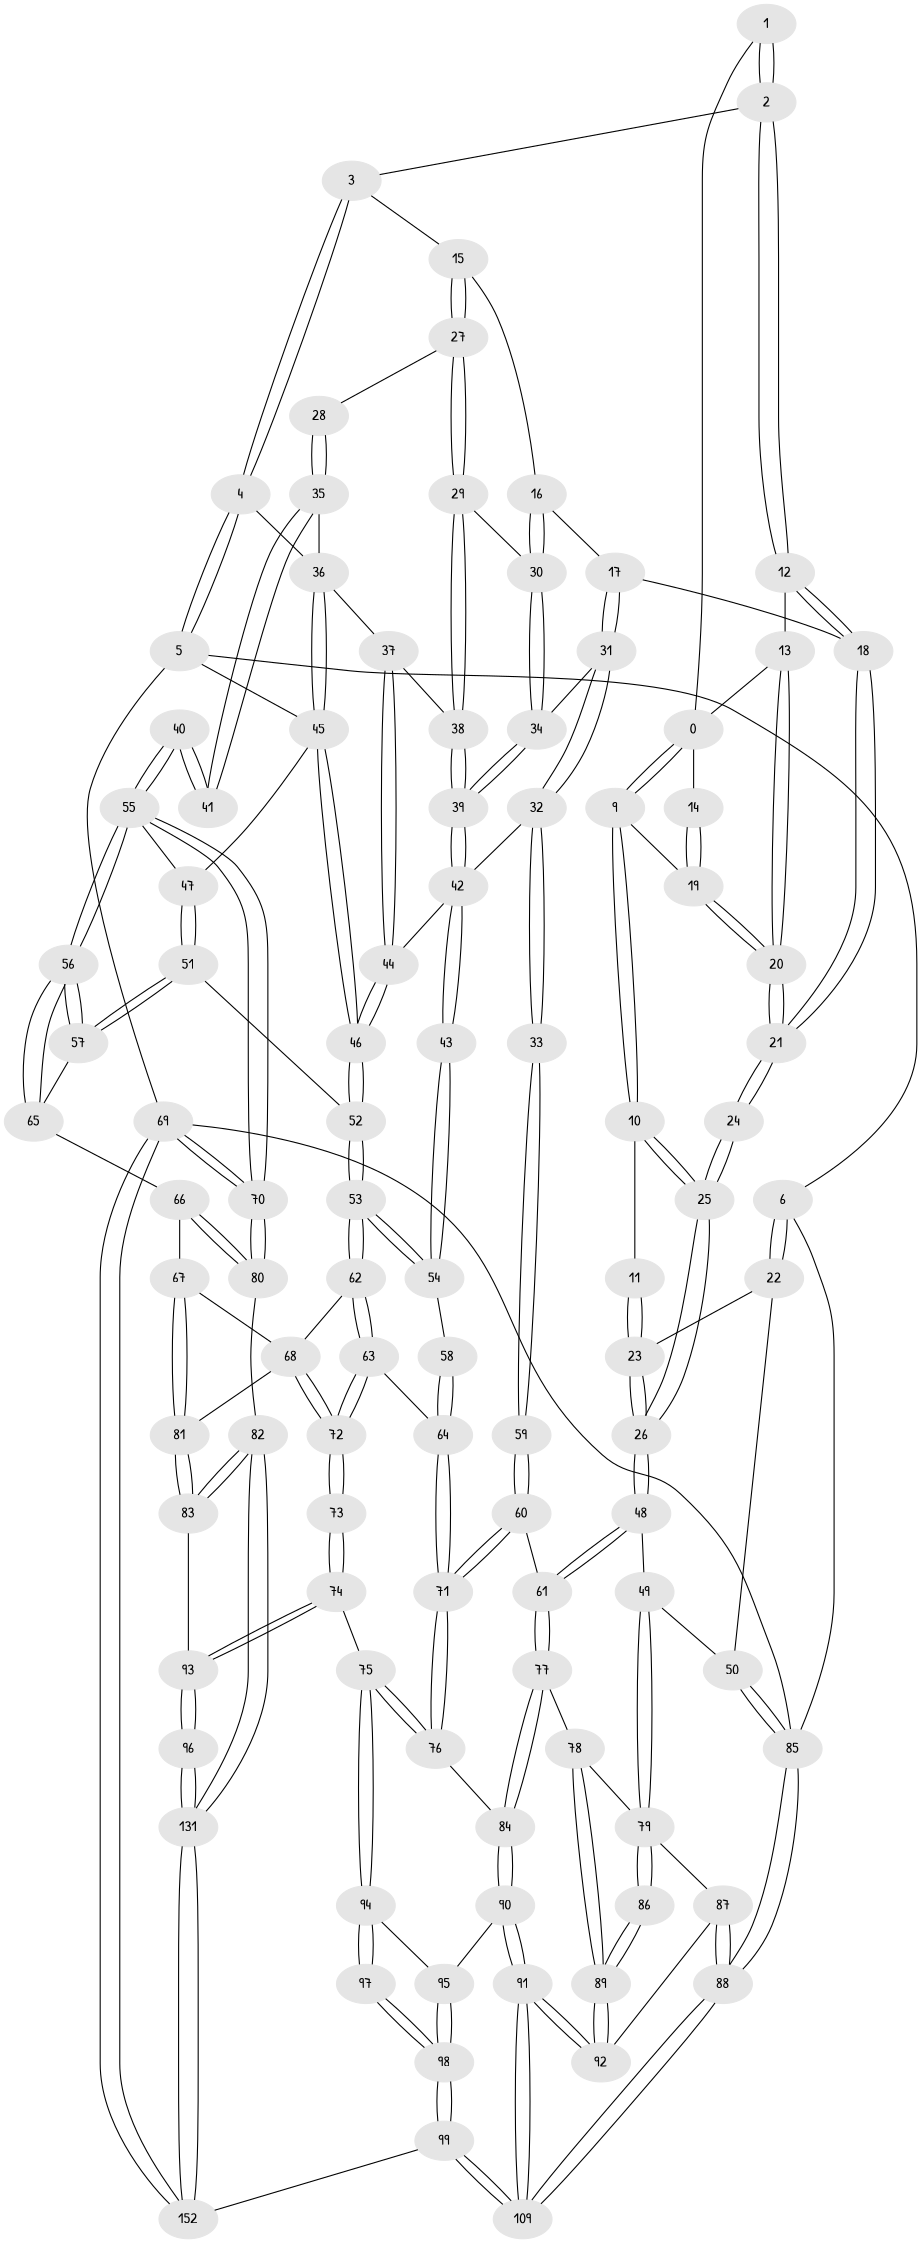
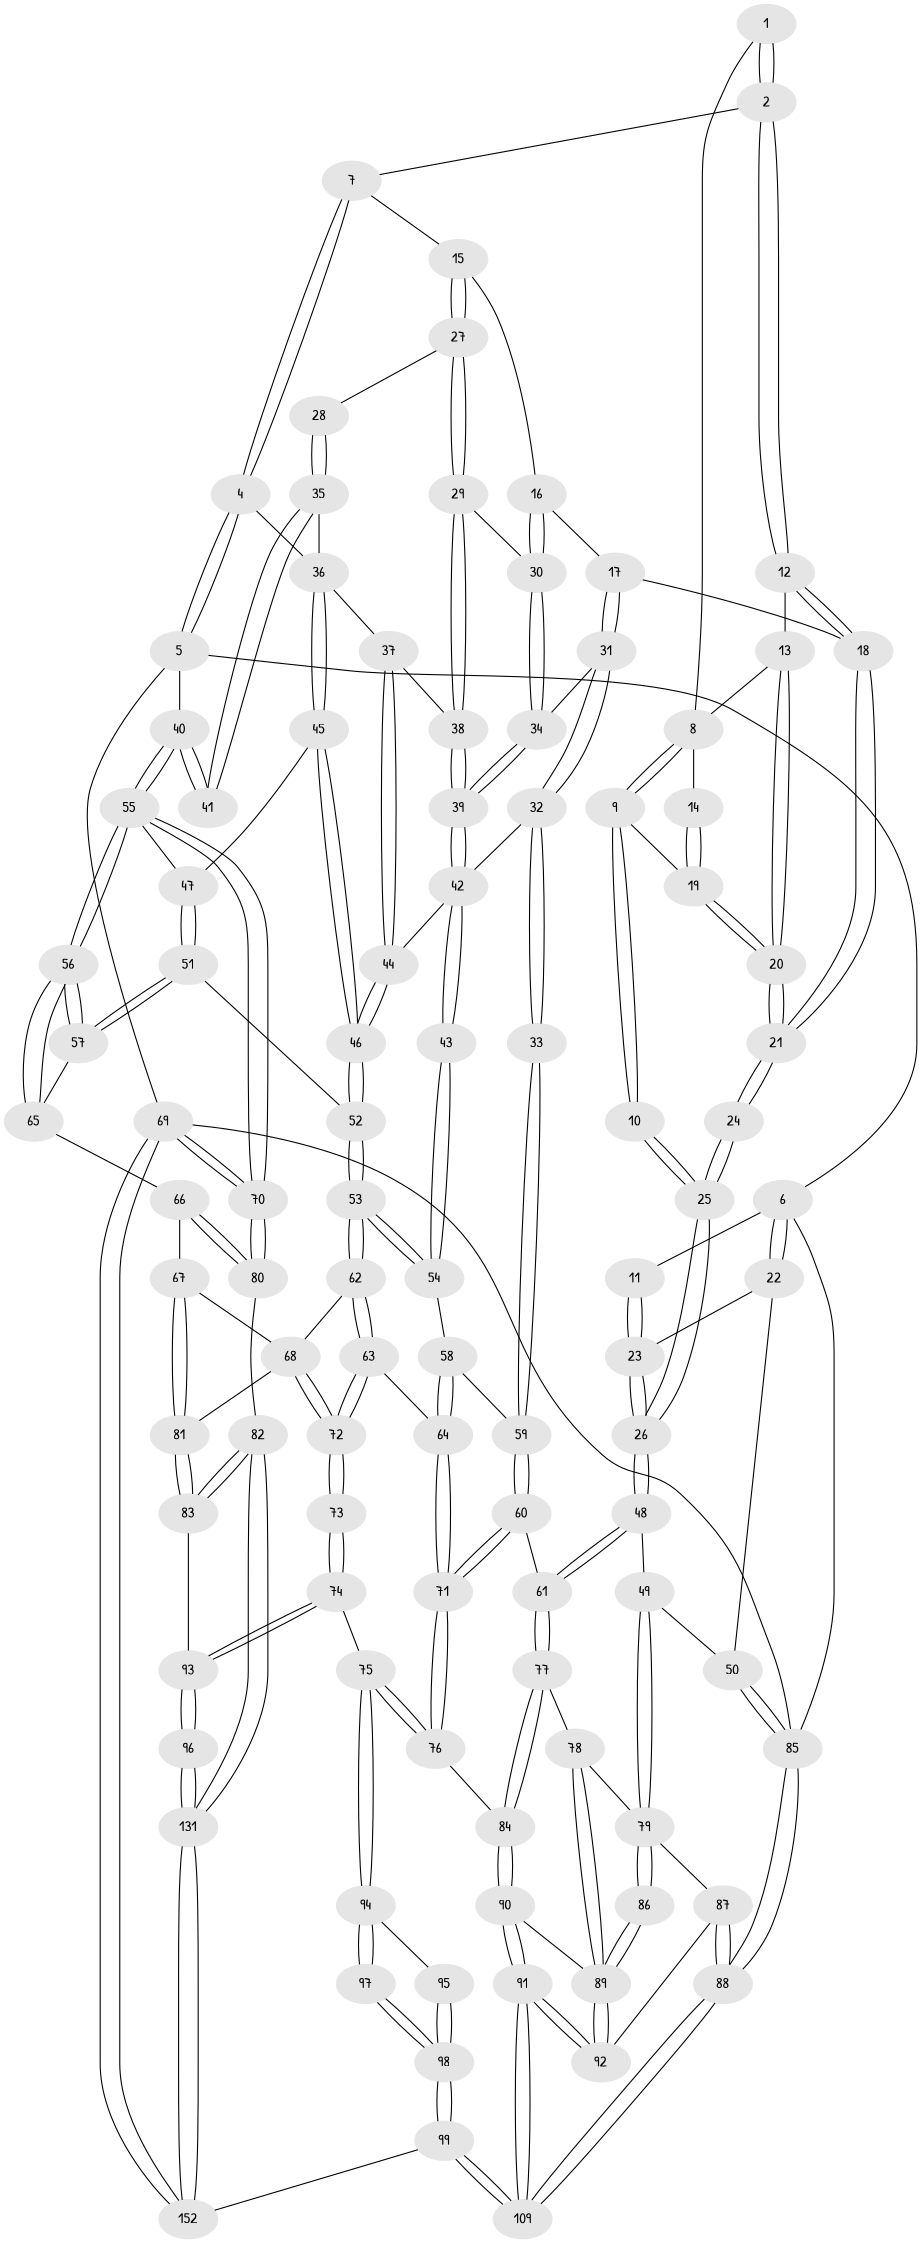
node "3": label "3" -> "7"
edge "5" -- "45": now "5" -- "40"
node "0": label "0" -> "8"
edge "10" -- "11": now "6" -- "11"
edge "58" -- "59": added
edge "90" -- "95": now "90" -- "89"
